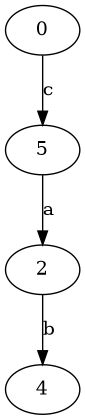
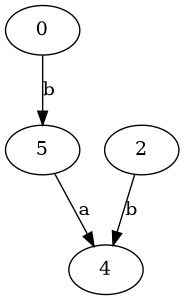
edge "0" -> "5": label "c" -> "b"
edge "5" -> "2": now "5" -> "4"
